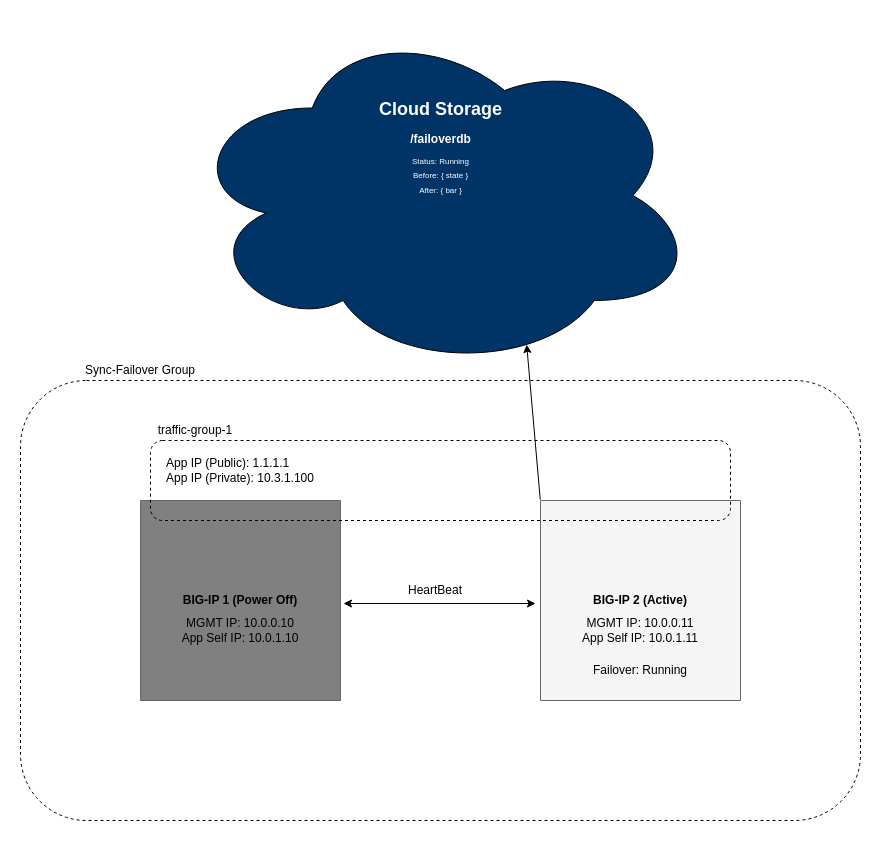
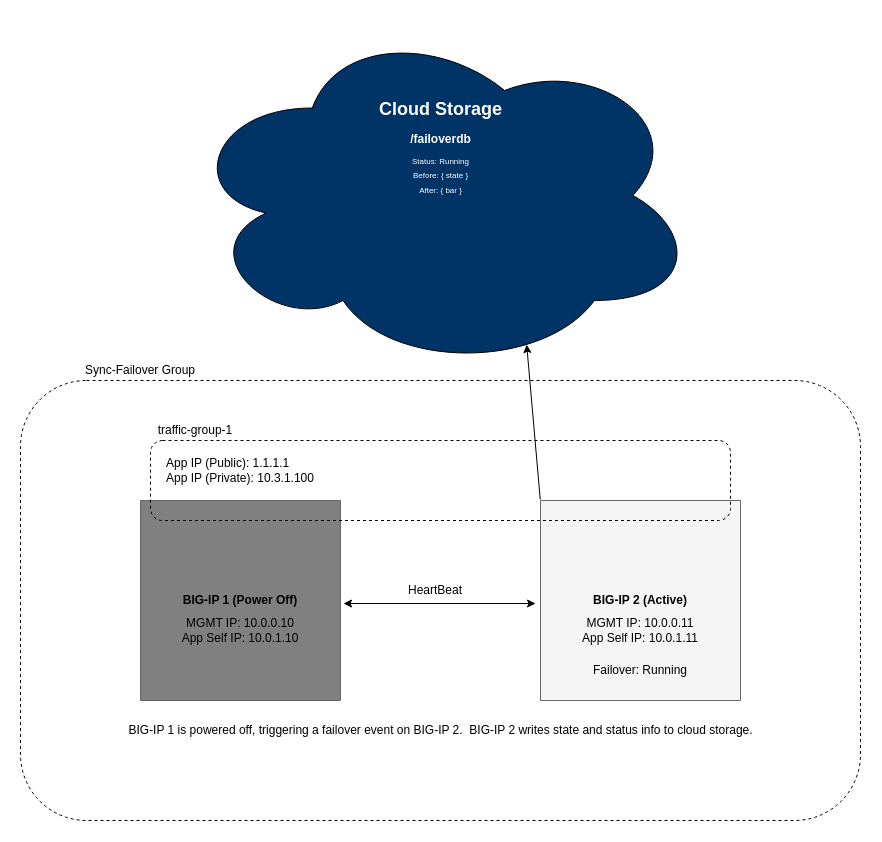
node "BIG-IP 1 is powered off, triggering a failover event on BIG-IP 2. BIG-IP 2 writes state and status info to cloud storage.": added
